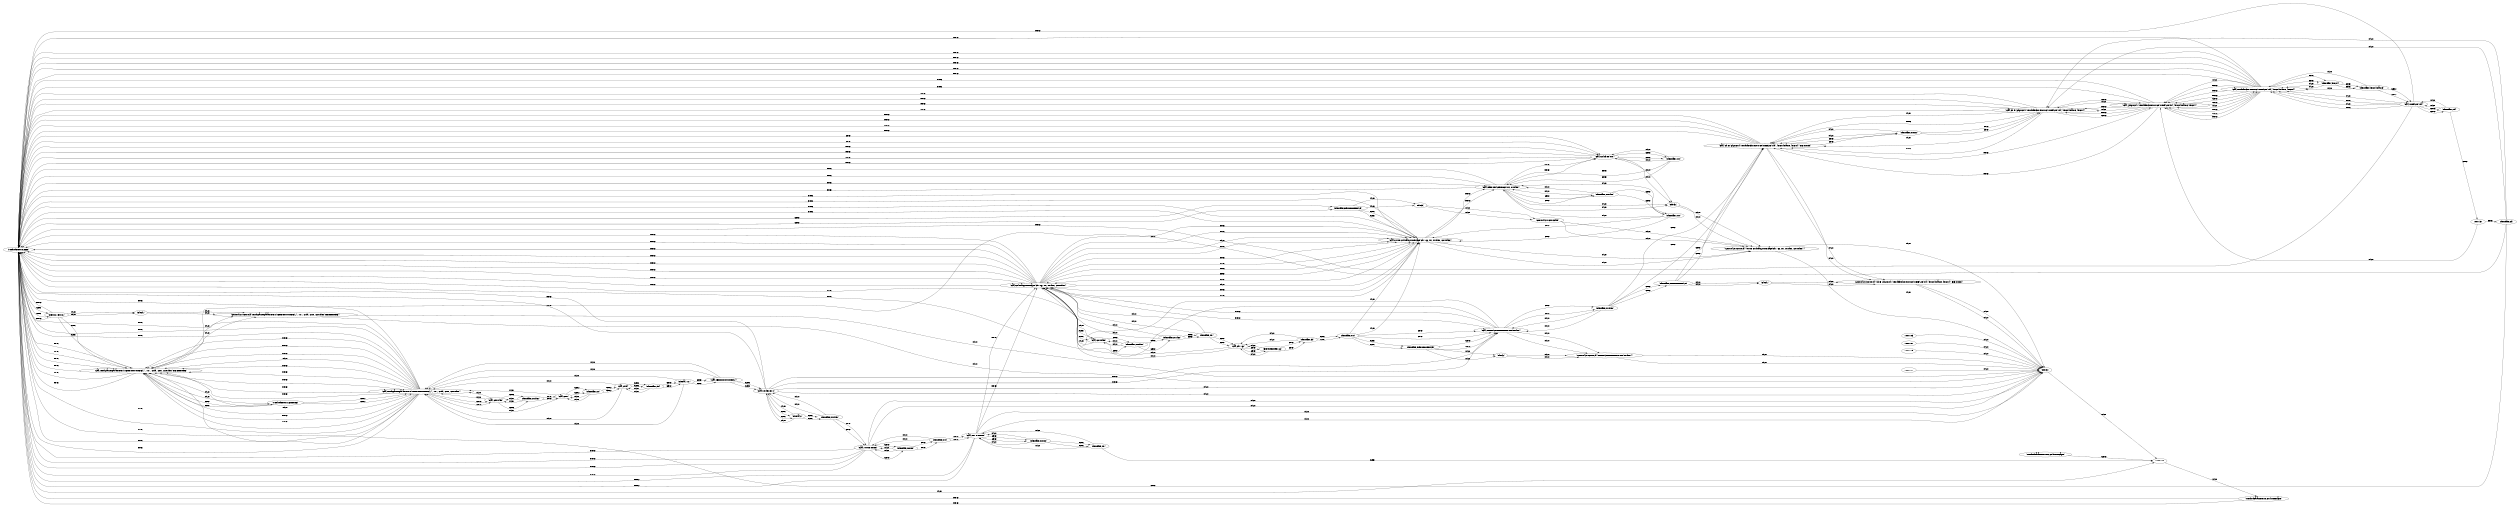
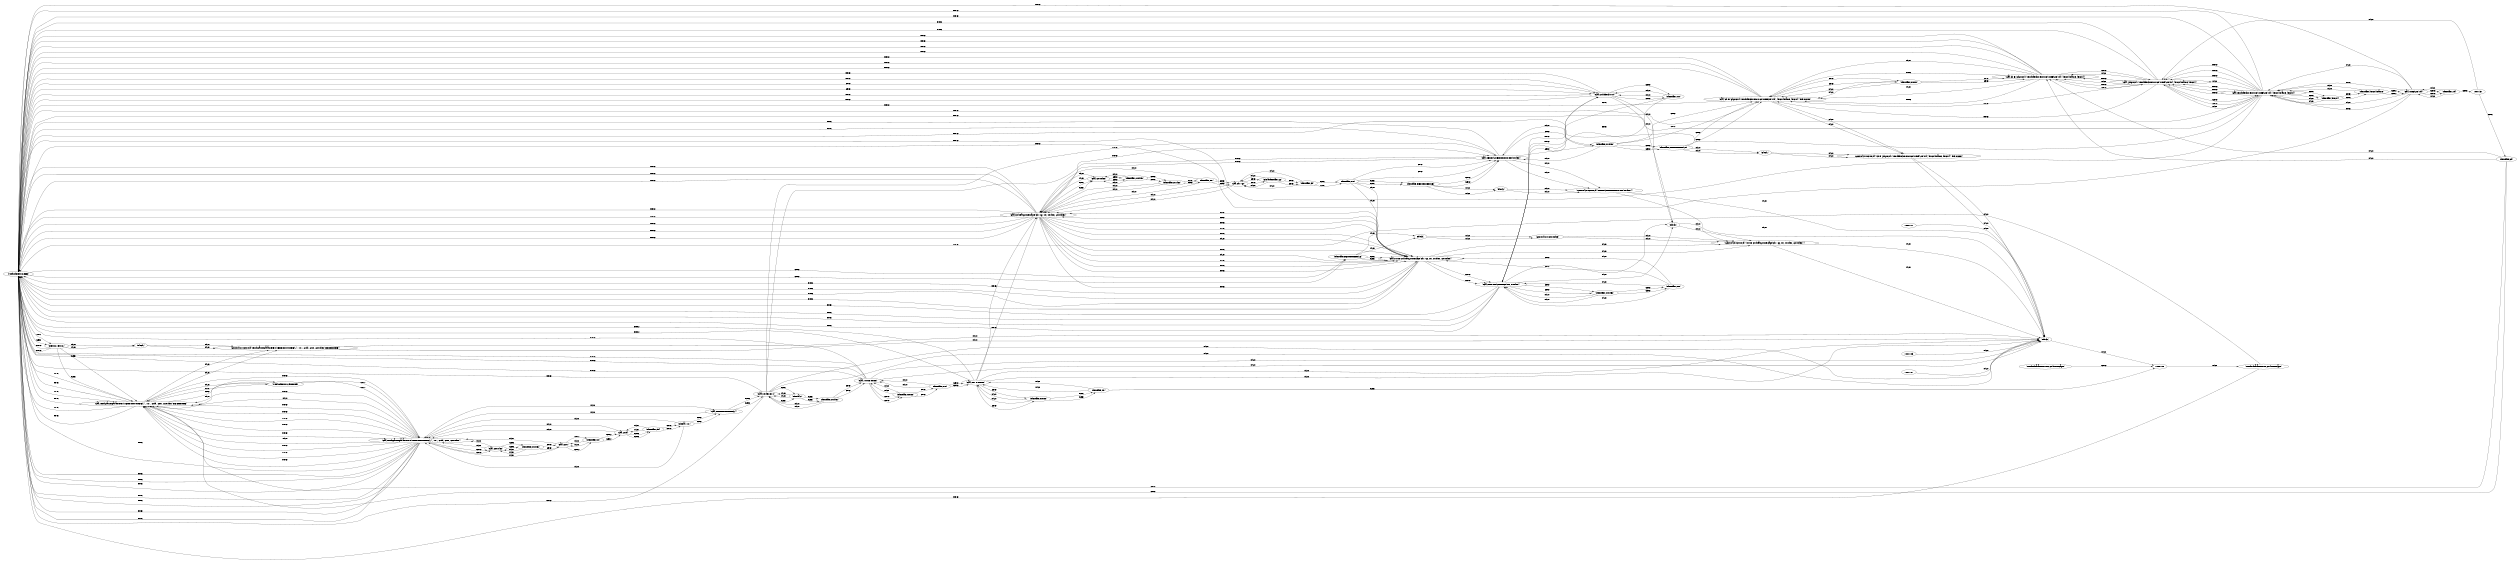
node "(Call,curl_free(out))": label "(Call,curl_free(out))" -> "(Call,curl_fetch(out))"
node "1000115": removed
edge "(MethodReturn,RET)" -> "1000100": removed, label "AST:"
